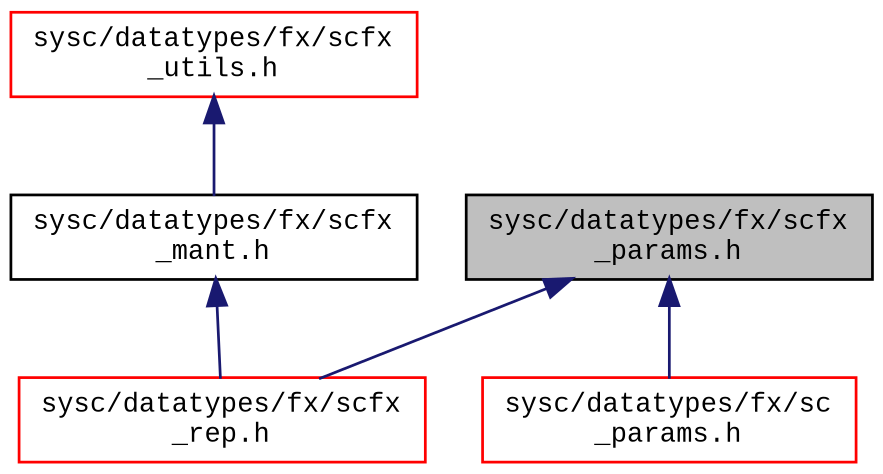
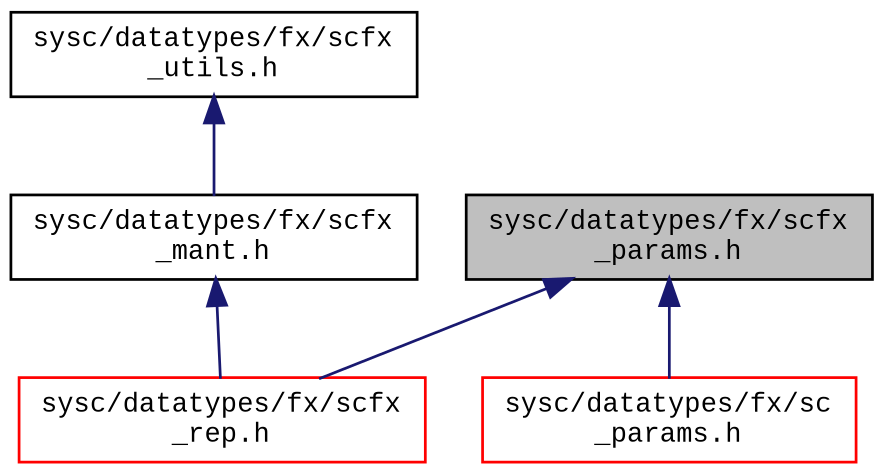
node "sysc/datatypes/fx/scfx _utils.h": color red -> black
